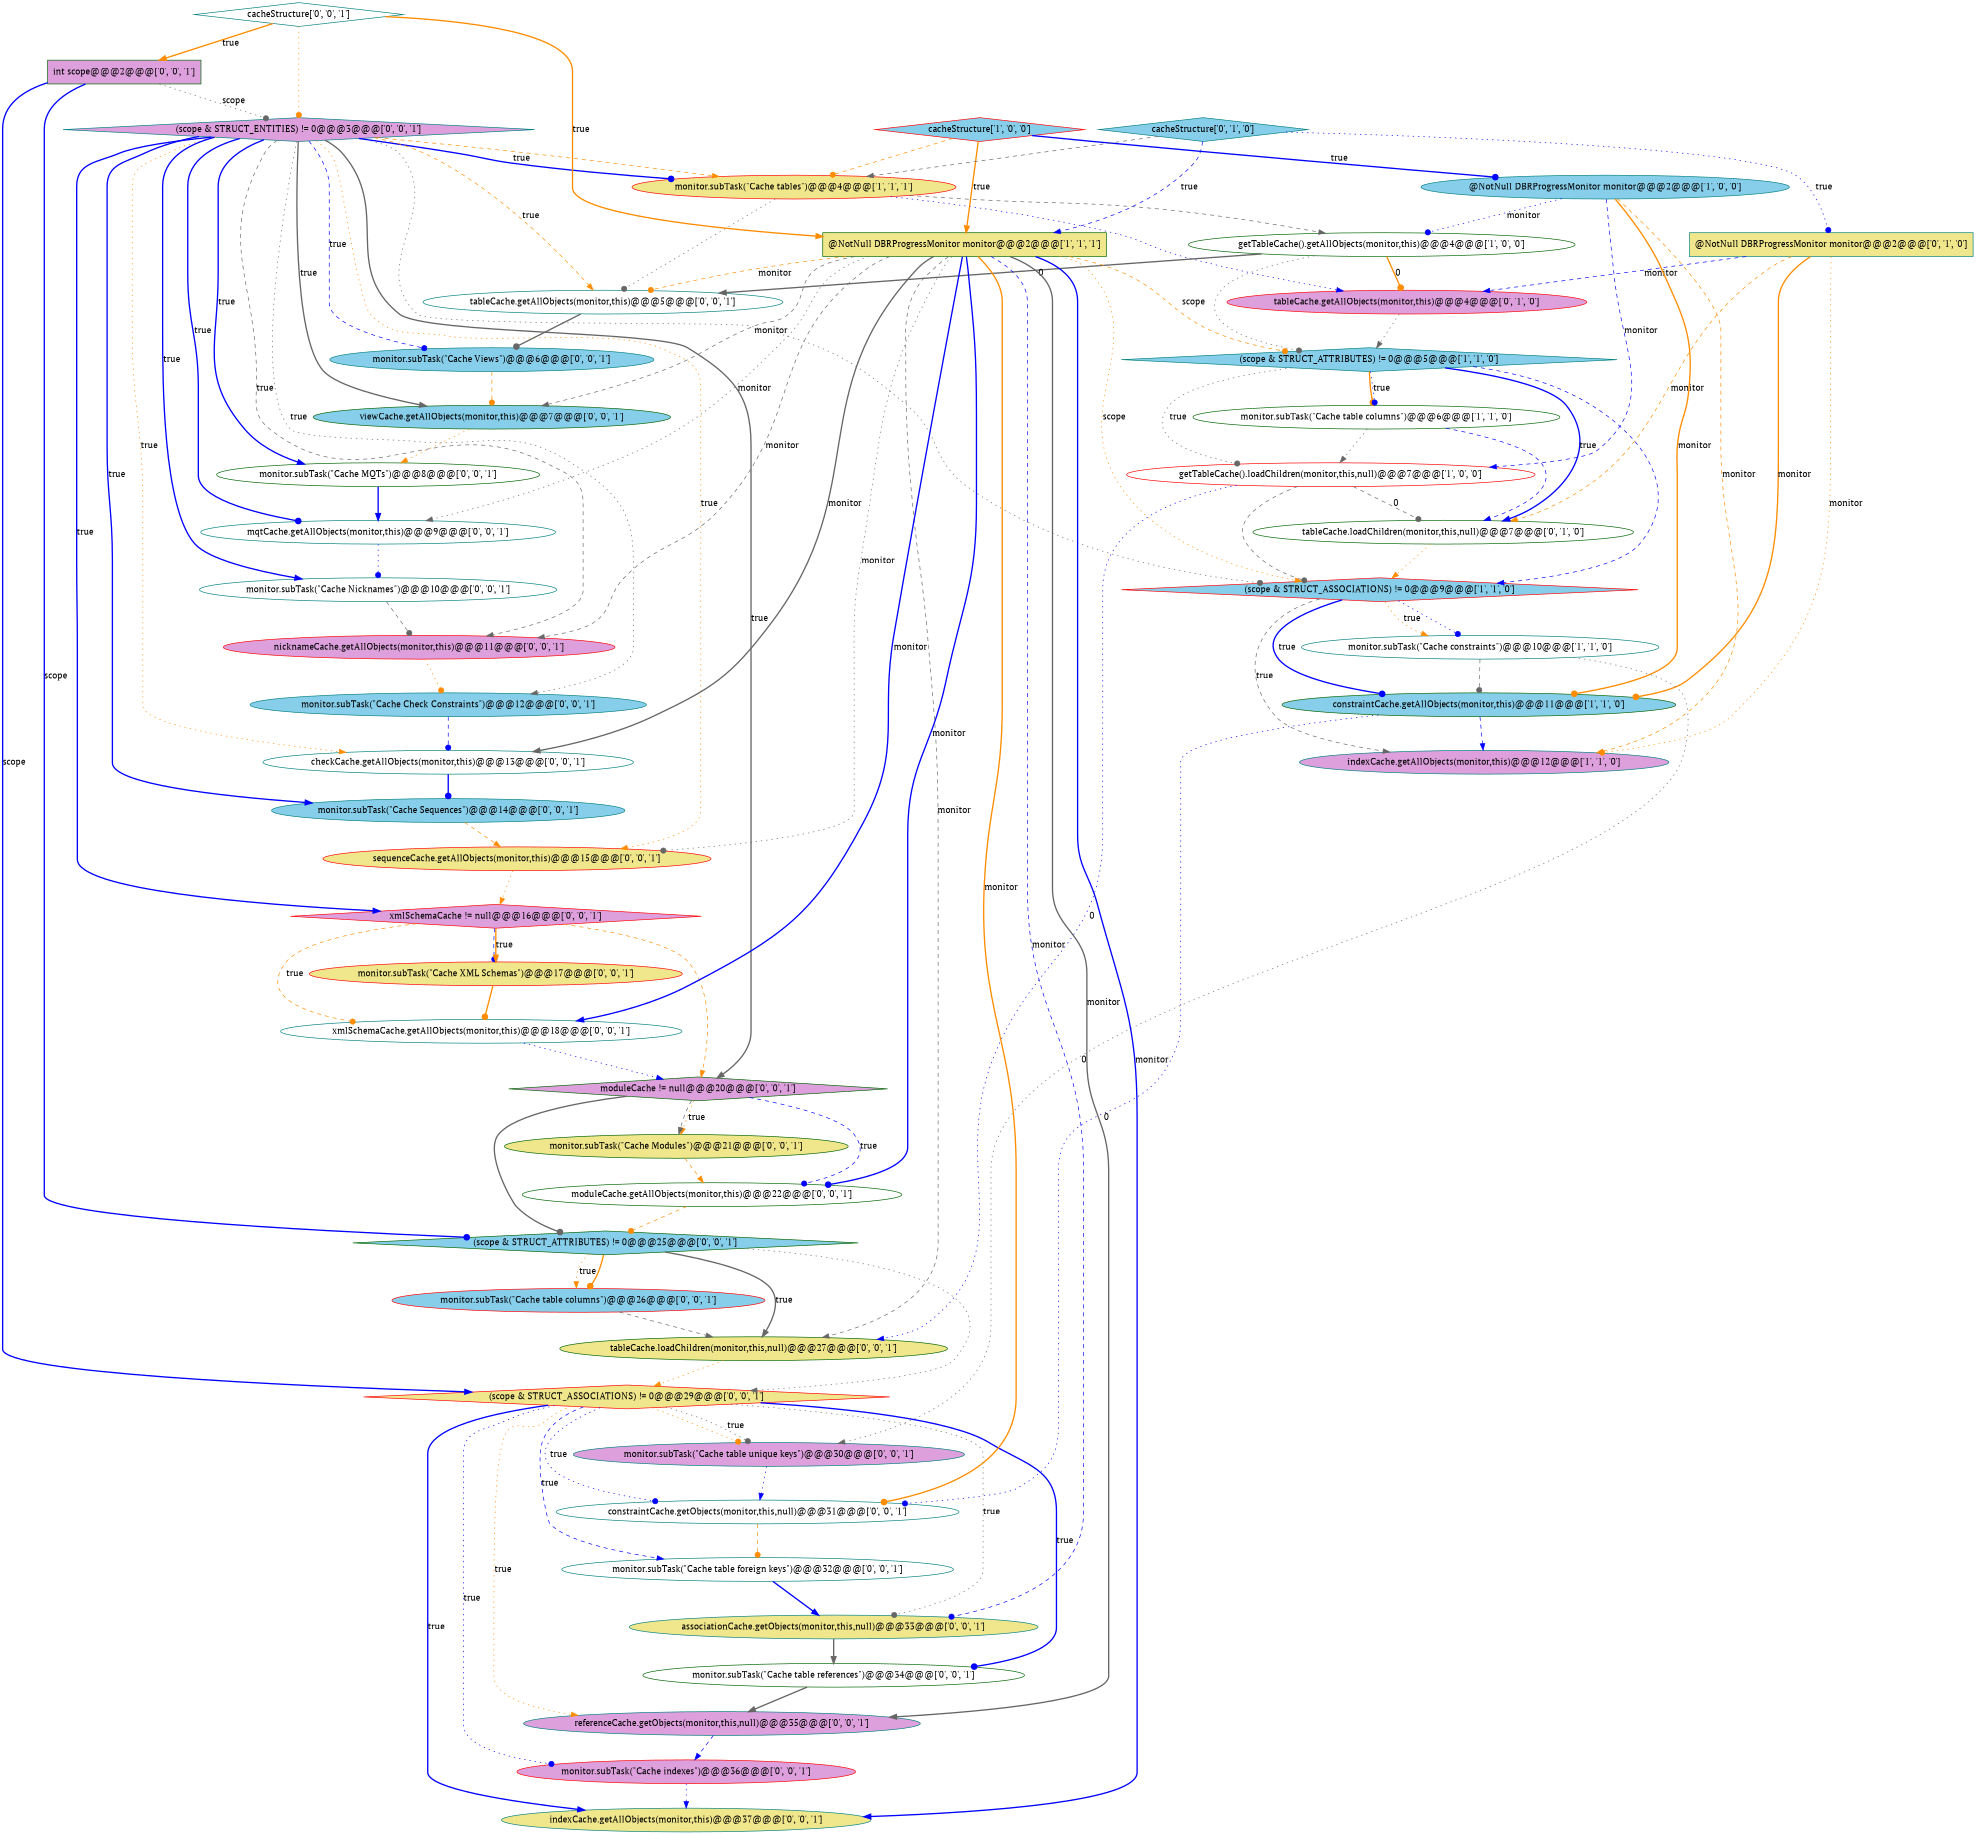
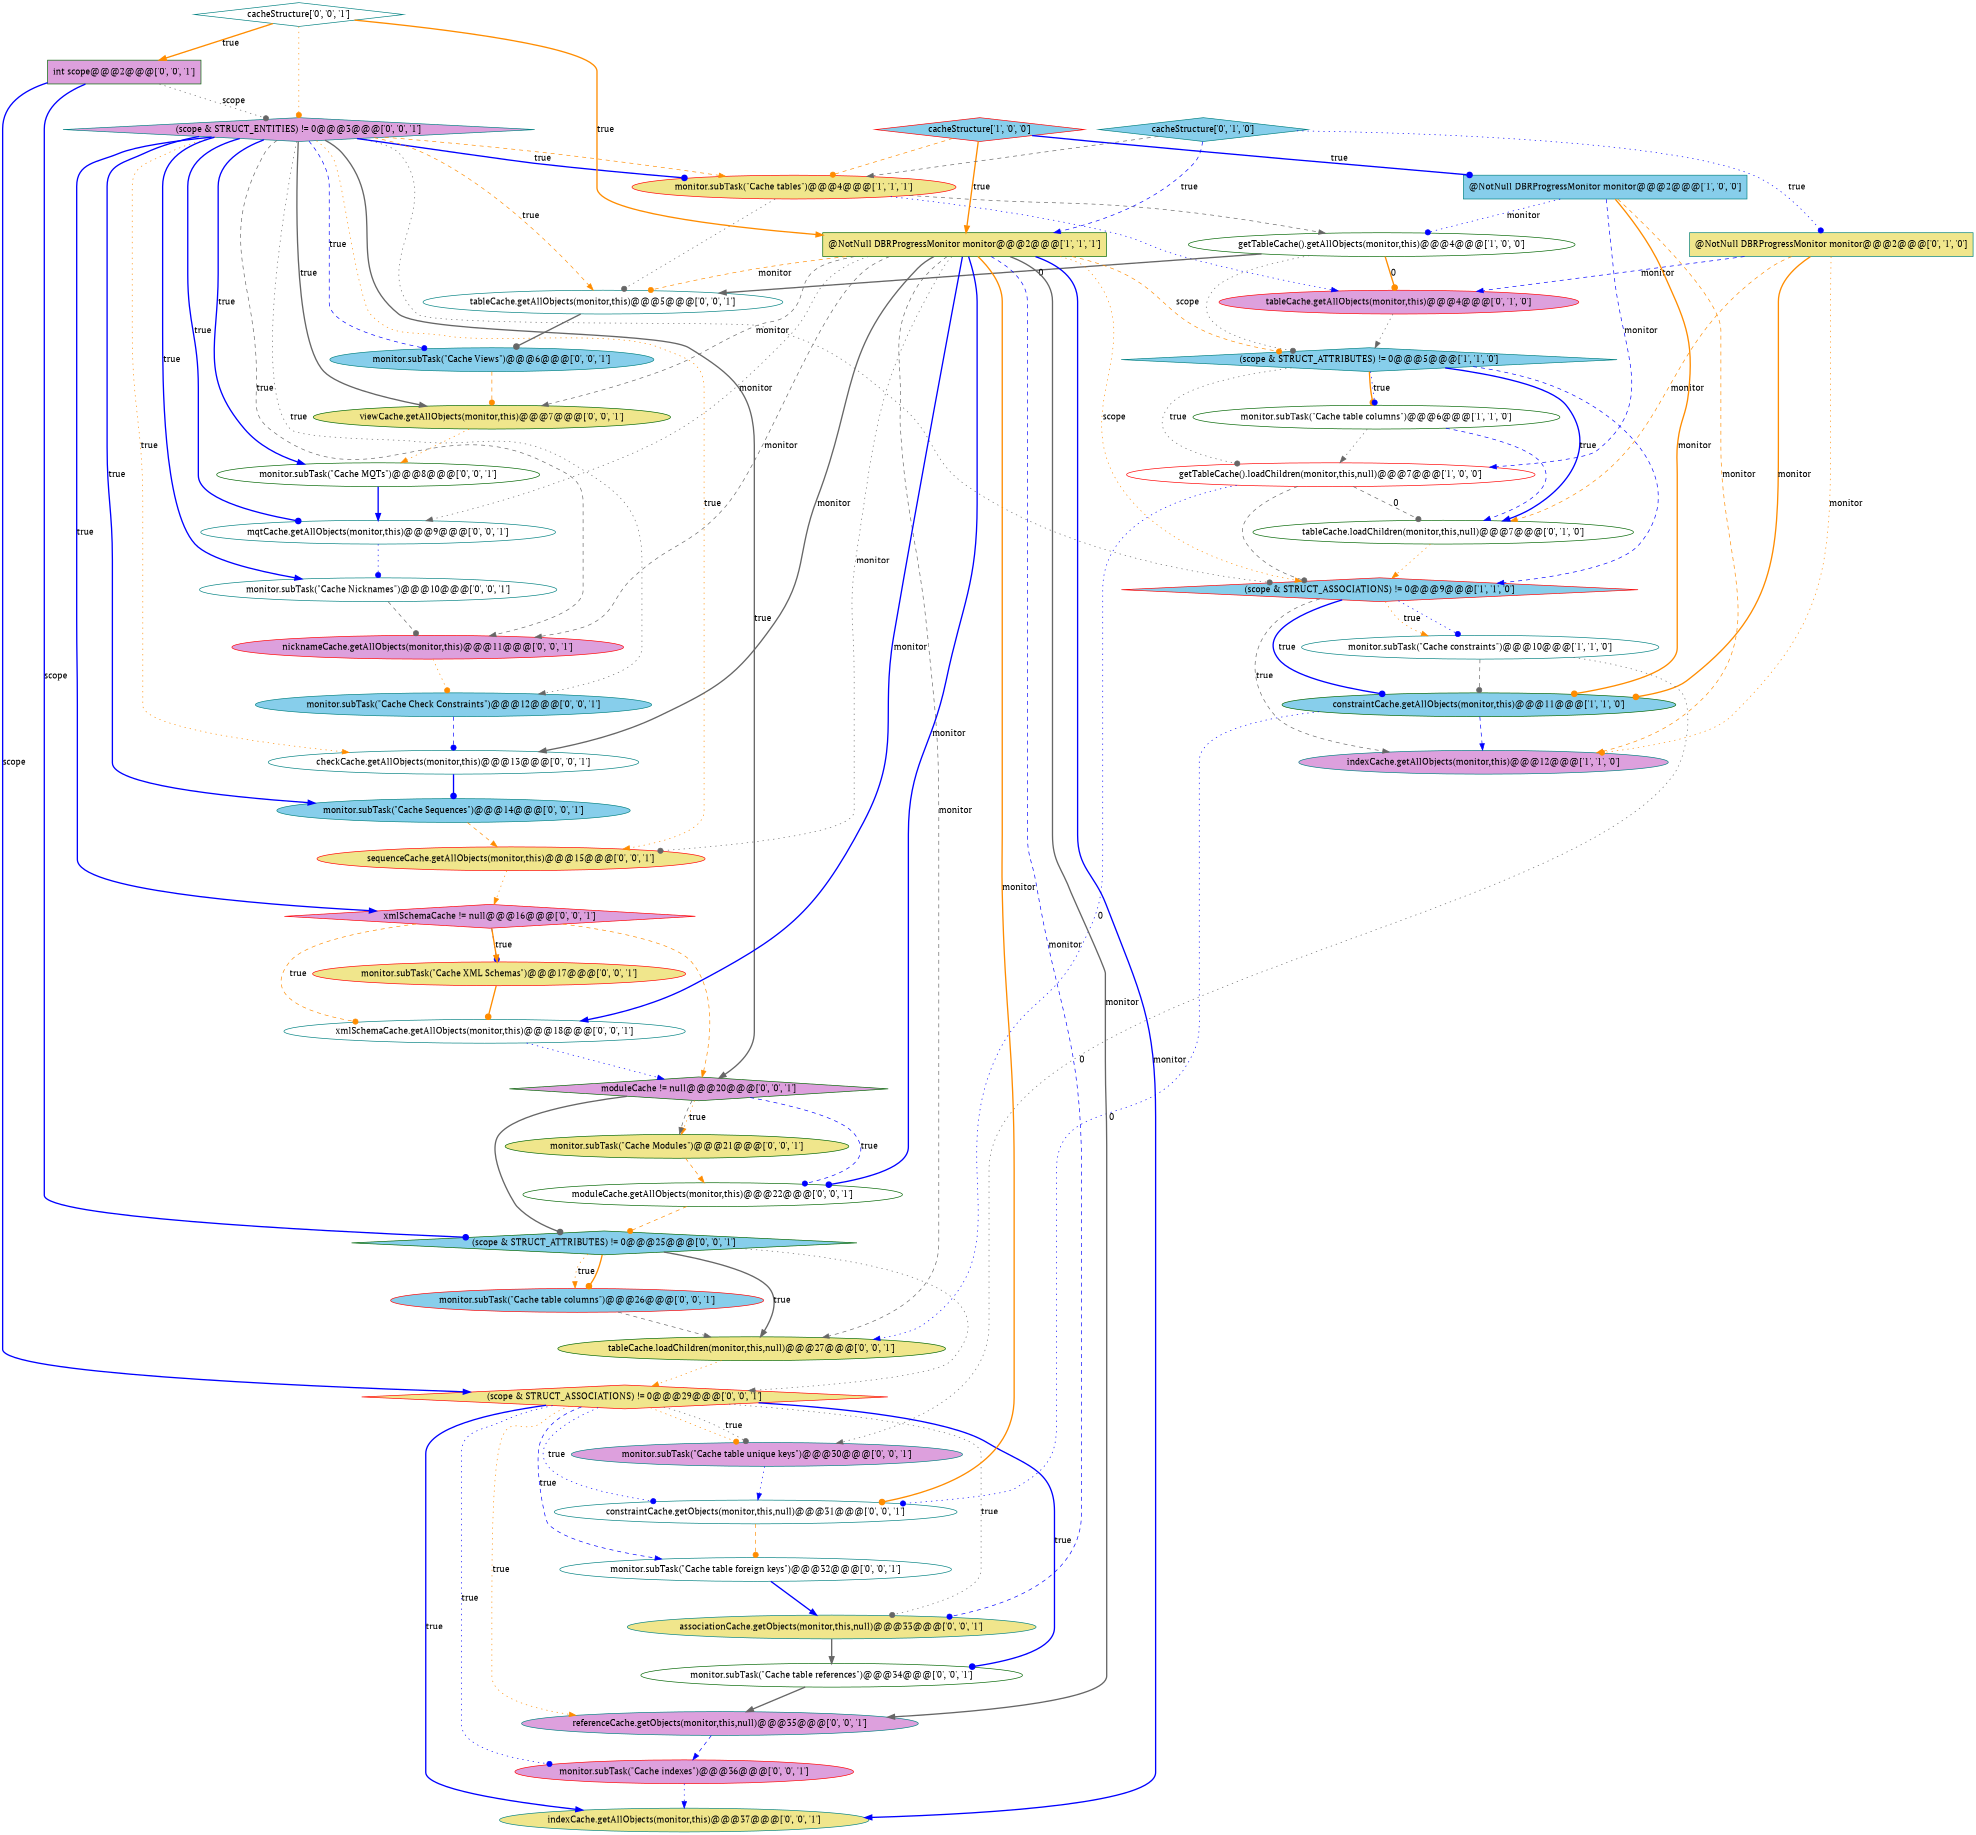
node "@NotNull DBRProgressMonitor monitor@@@2@@@['1', '0', '0']": shape ellipse -> box
node "viewCache.getAllObjects(monitor,this)@@@7@@@['0', '0', '1']": fillcolor skyblue -> khaki
